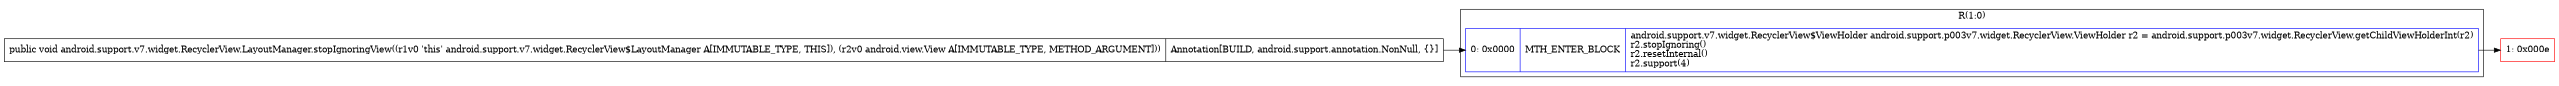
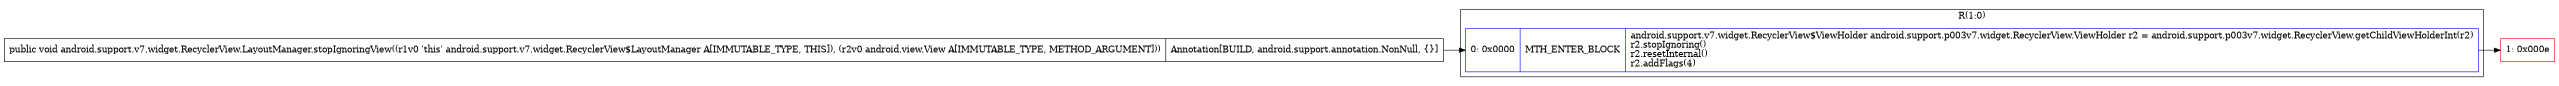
node "0: 0x0000": text "r2.support(4)" -> "r2.addFlags(4)"
